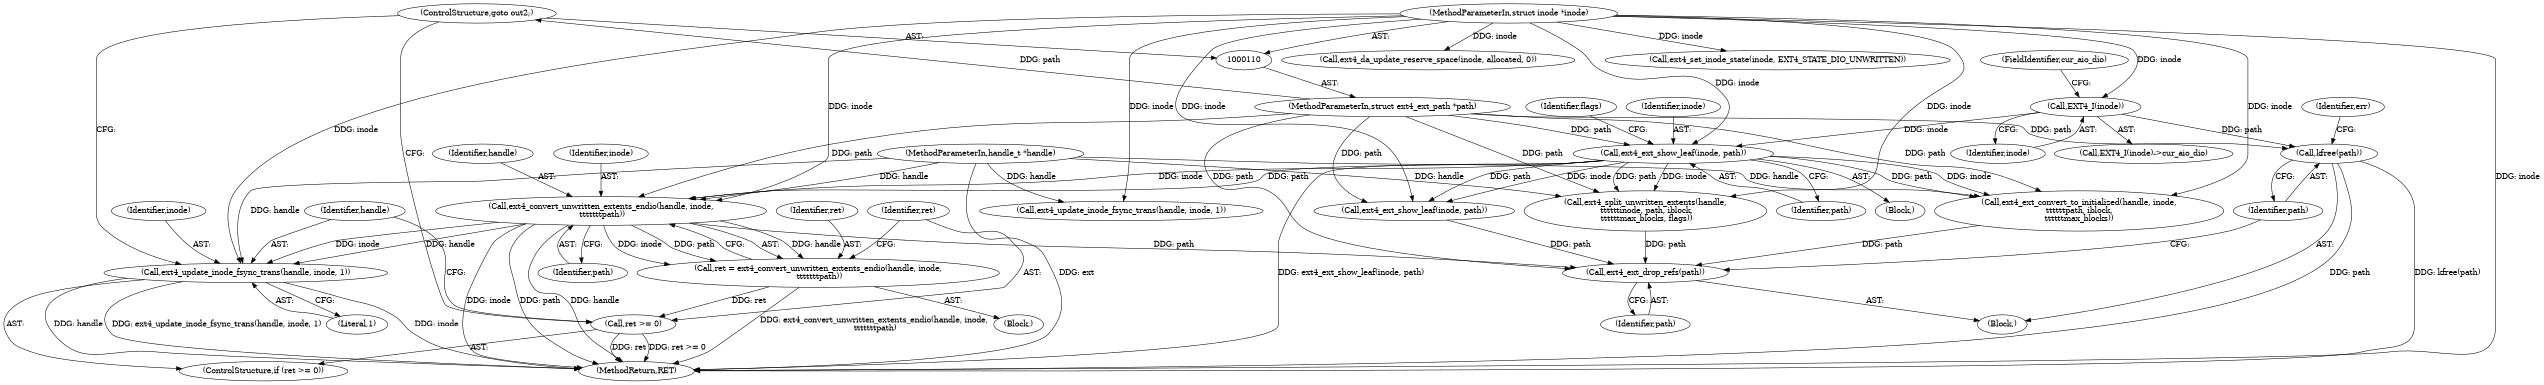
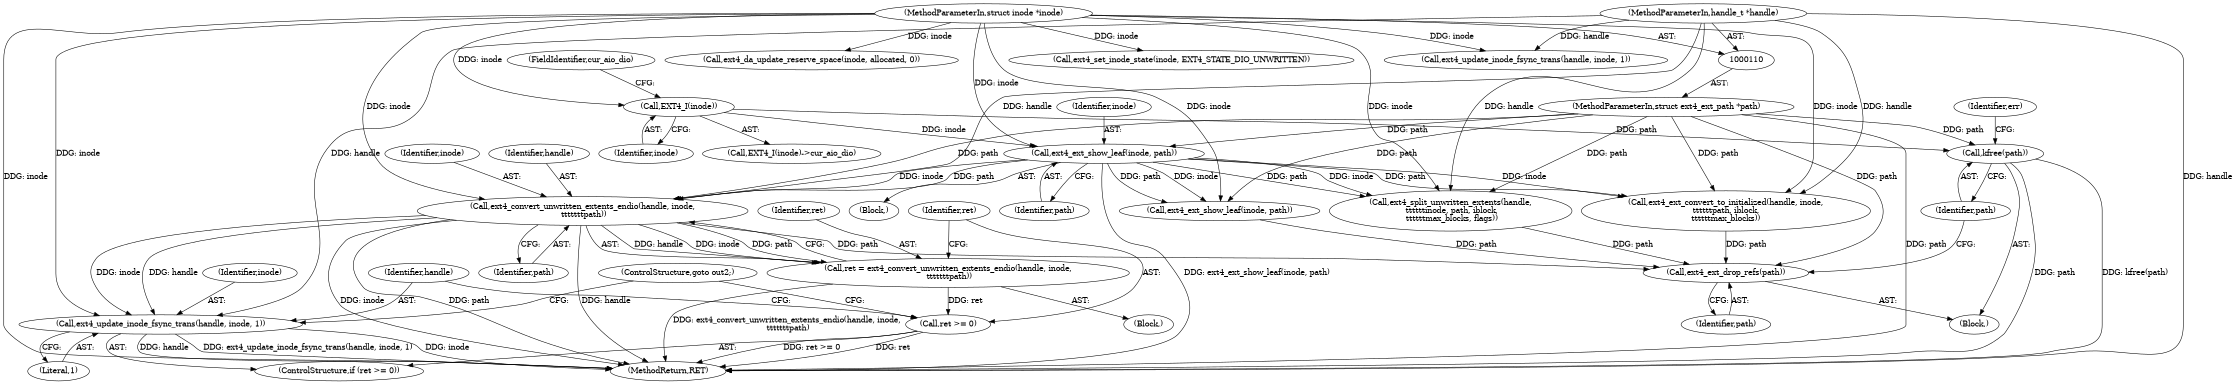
edge "(ControlStructure,goto out2;)" -> "1000110": now "(MethodParameterIn,handle_t *handle)" -> "1000110"
edge "(MethodParameterIn,struct ext4_ext_path *path)" -> "(ControlStructure,goto out2;)": now "(MethodParameterIn,struct ext4_ext_path *path)" -> "(MethodReturn,RET)"
node "(Identifier,flags)": removed
edge "(MethodParameterIn,handle_t *handle)" -> "(MethodReturn,RET)": label "DDG: ext" -> "DDG: handle"
